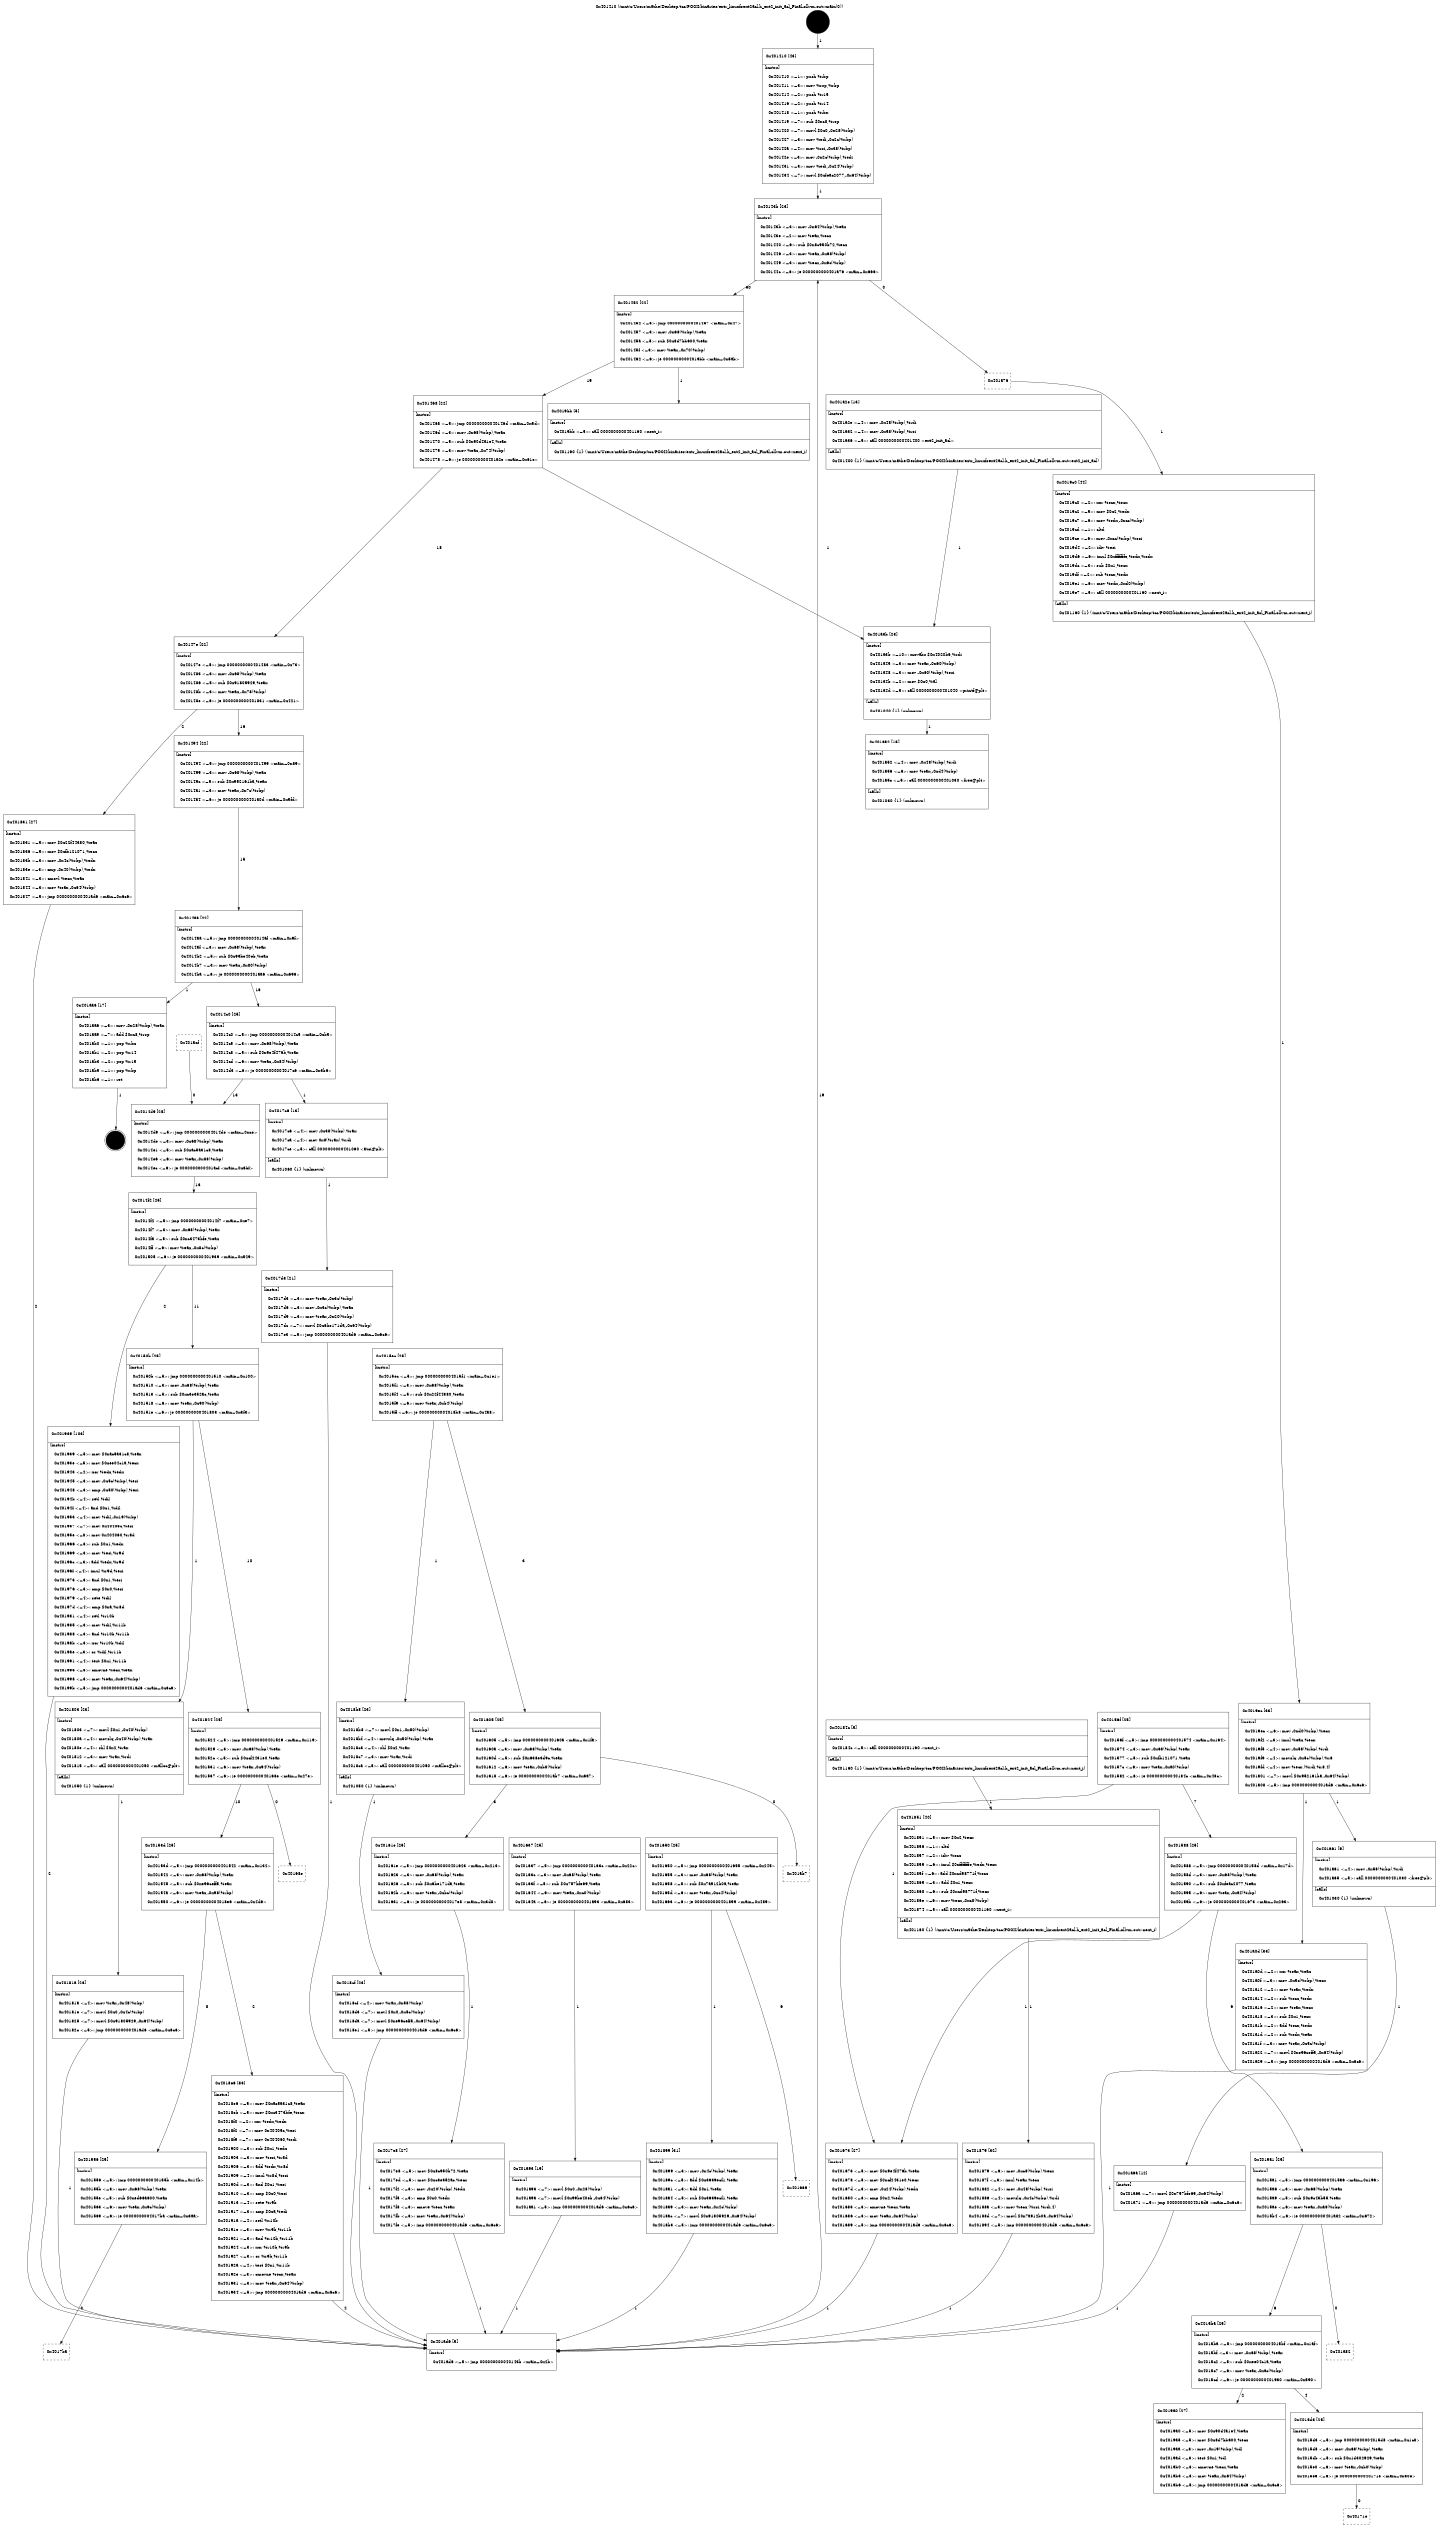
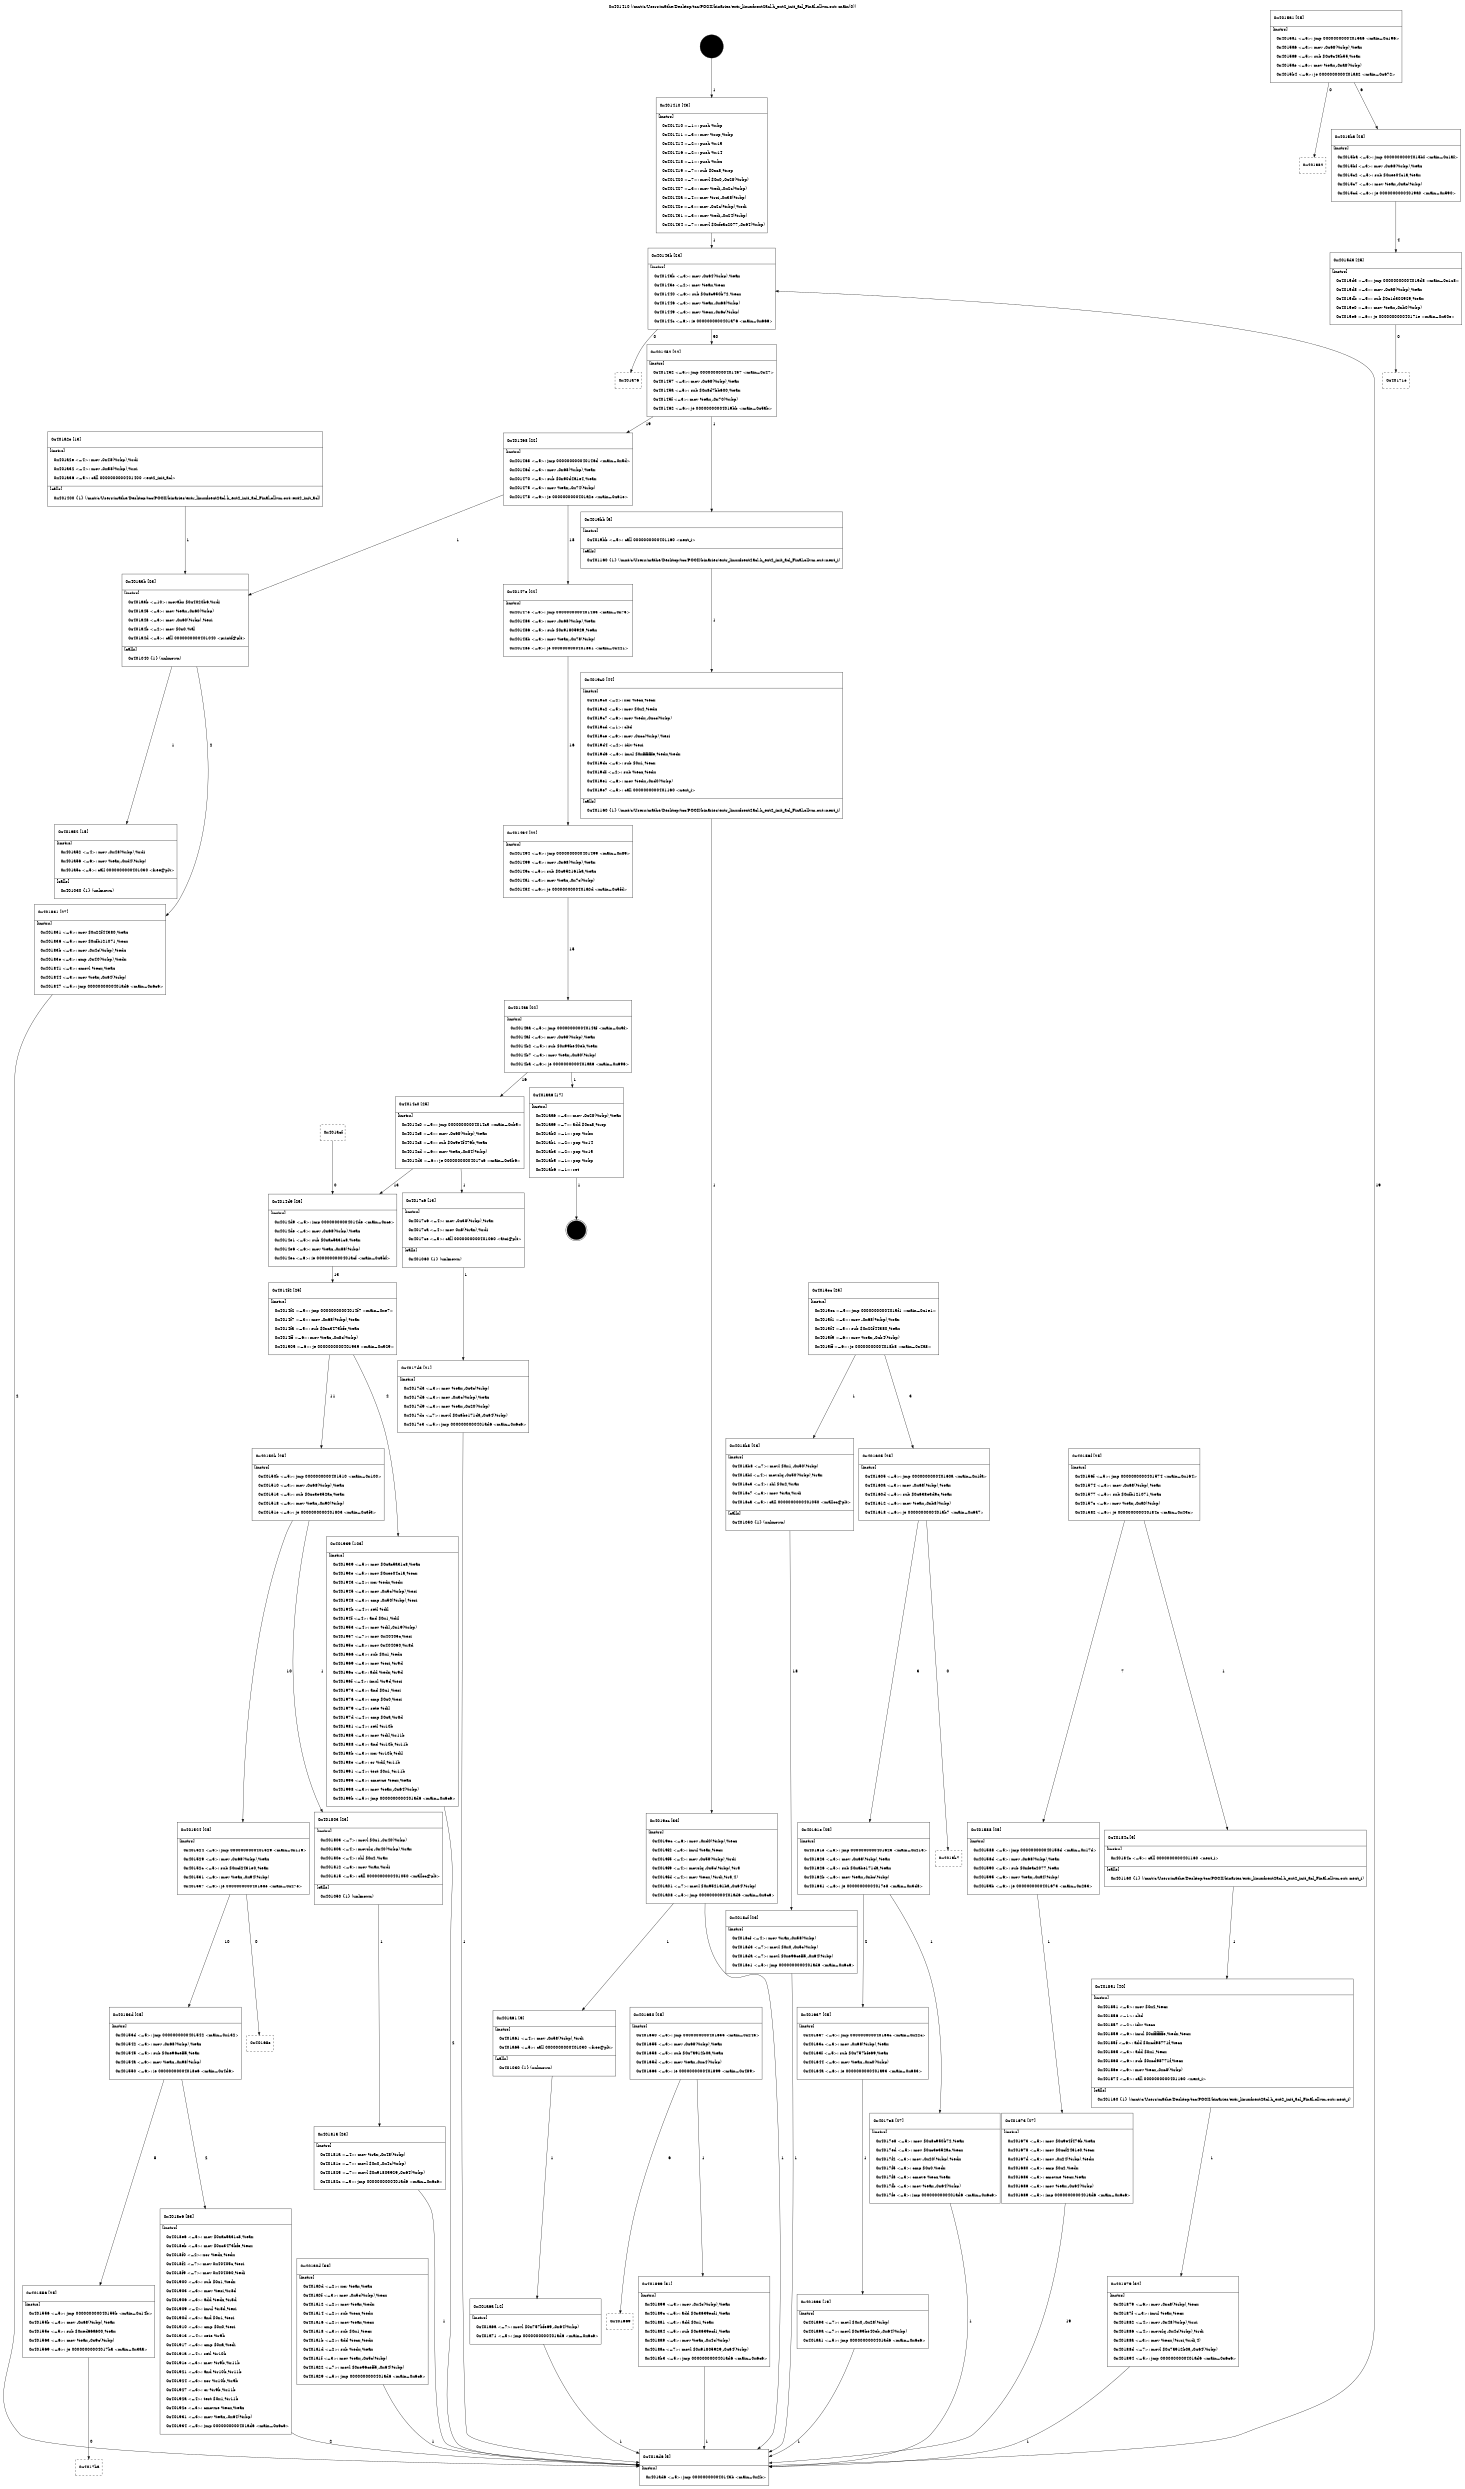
edge "0x401a76" -> "0x4019c0 [44]": now "0x4019bb [5]" -> "0x4019c0 [44]"
edge "0x40147e [22]" -> "0x401831 [27]": now "0x401a3b [23]" -> "0x401831 [27]"
edge "0x4018b8 [23]" -> "0x4018cf [23]": label " 1" -> " 18"
edge "0x40156f [25]" -> "0x401673 [27]": now "0x40156f [25]" -> "0x40184c [5]"
edge "0x4019ec [33]" -> "0x401a0d [33]": now "0x4019ec [33]" -> "0x401ad6 [5]"
edge "0x40161e [25]" -> "0x401637 [25]": added, label "2"
edge "0x401588 [25]" -> "0x4015a1 [25]": removed, label "6"
edge "0x401673 [27]" -> "0x401ad6 [5]": label " 1" -> " 19"
node "0x4019a0 [27]": removed
